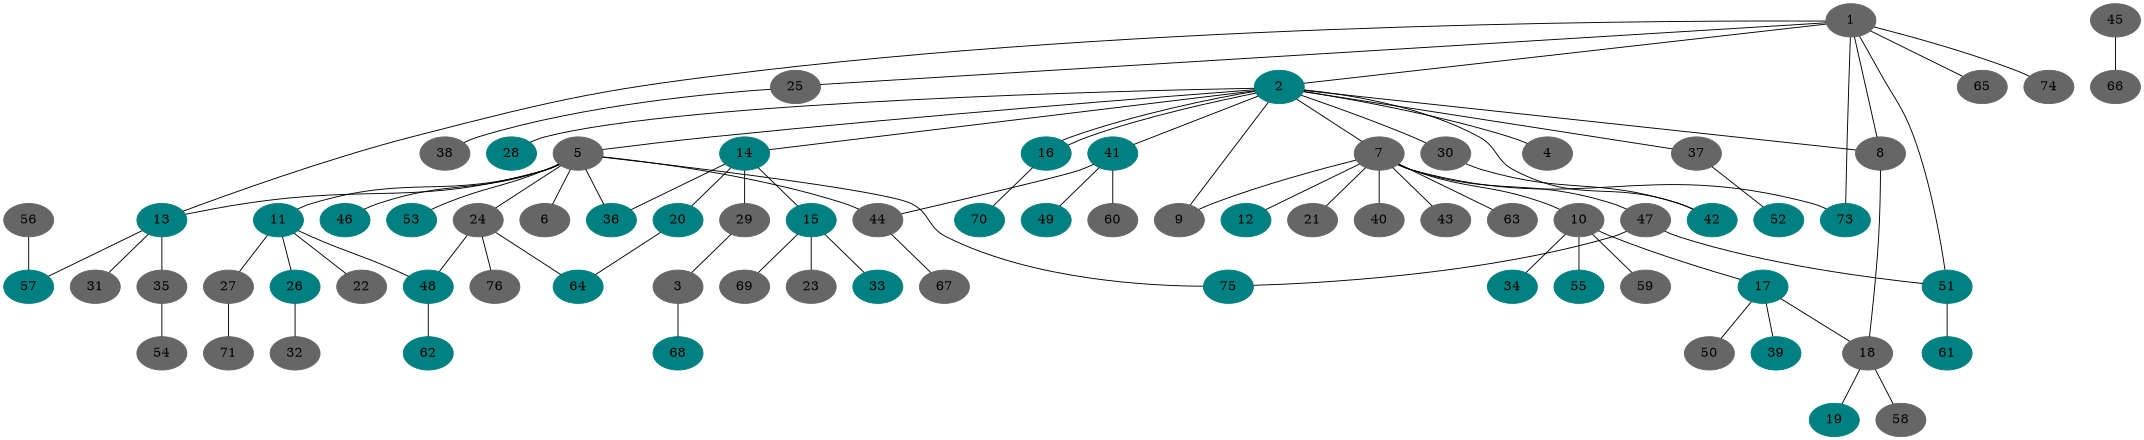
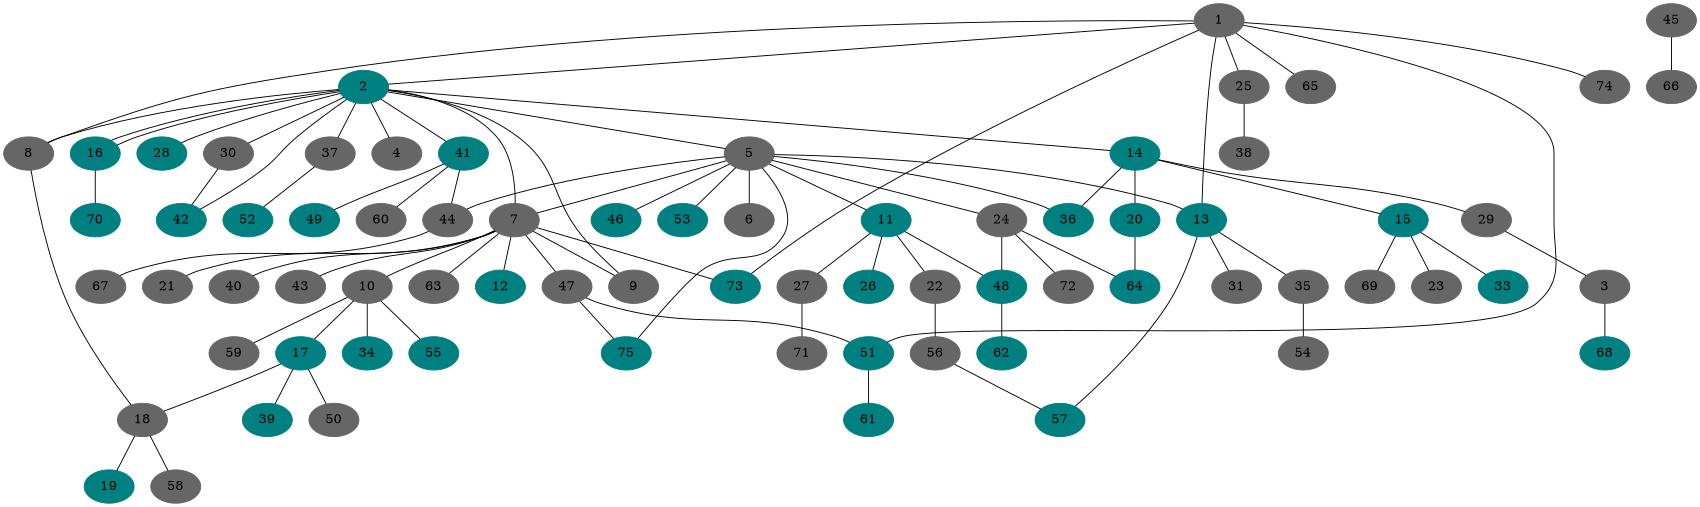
edge "5" -- "7": added
node "76": label "76" -> "72"
edge "22" -- "56": added
node "32": removed
